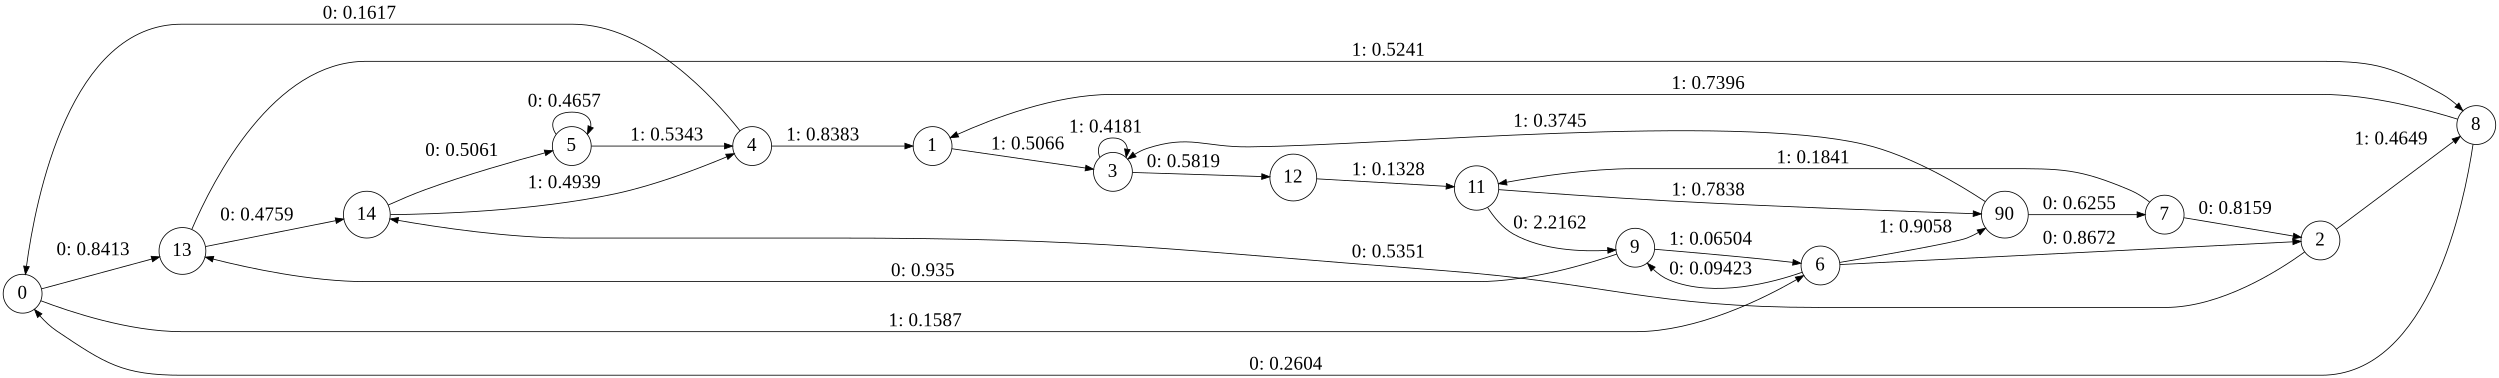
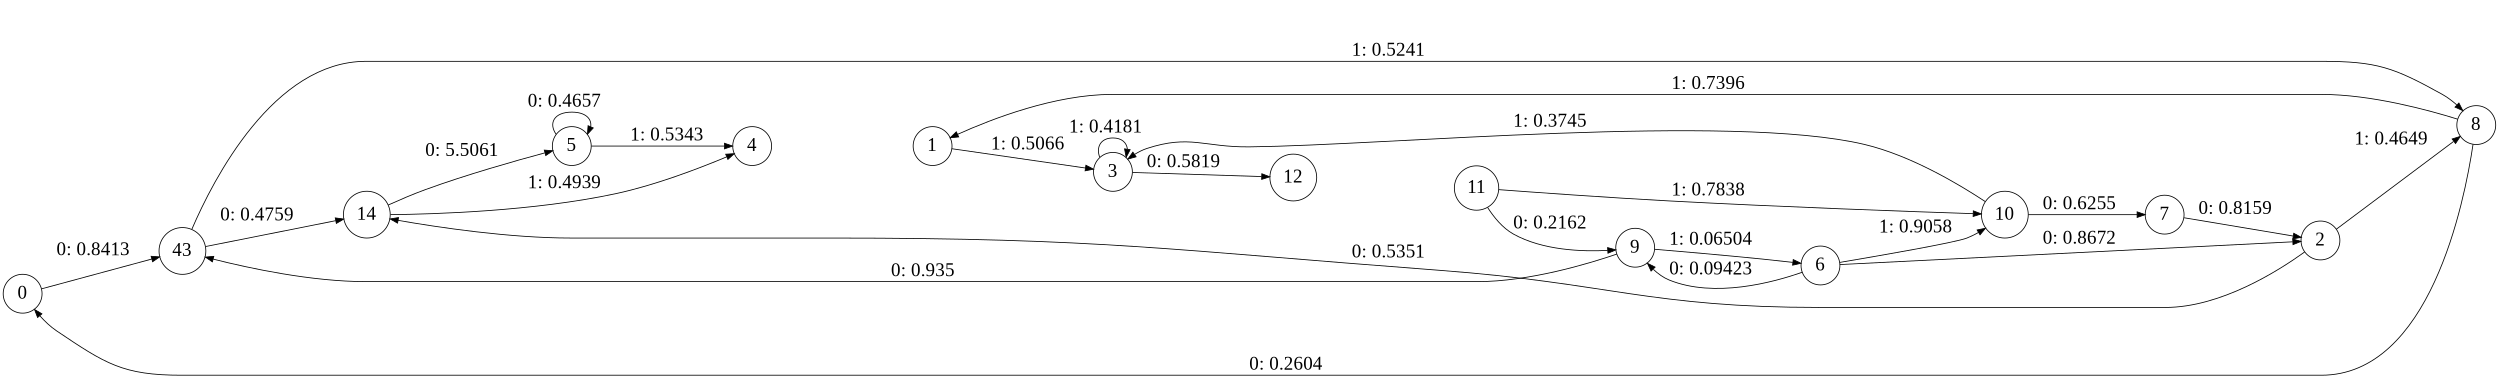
edge "4" -> "0": removed, label "0: 0.1617"
edge "4" -> "1": removed, label "1: 0.8383"
edge "14" -> "5": label "0: 0.5061   " -> "0: 5.5061   "
edge "7" -> "11": removed, label "1: 0.1841"
edge "12" -> "11": removed, label "1: 0.1328"
node "90": label "90" -> "10"
edge "11" -> "9": label "0: 2.2162   " -> "0: 0.2162   "
node "13": label "13" -> "43"
edge "0" -> "6": removed, label "1: 0.1587"
